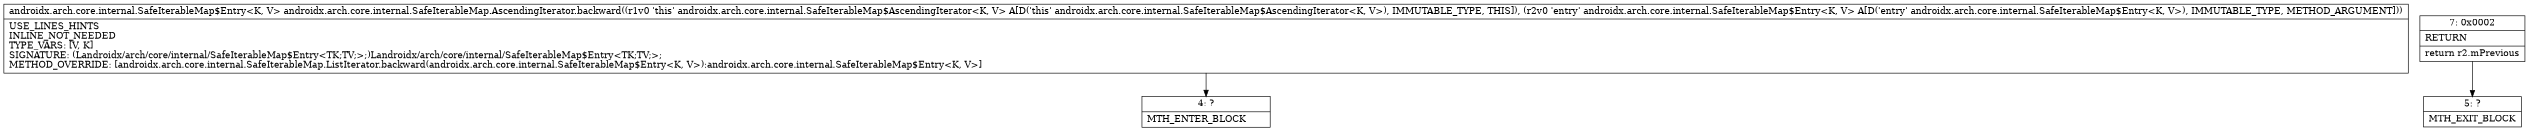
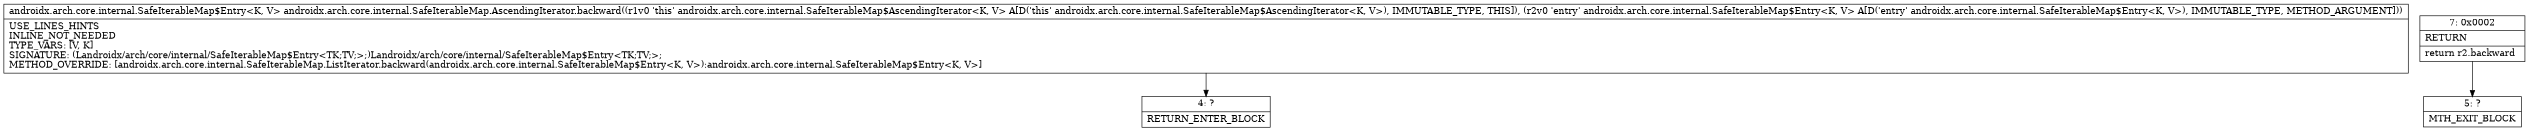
node "7: 0x0002": text "return r2.mPrevious" -> "return r2.backward"
node "4: ?": text "MTH_ENTER_BLOCK" -> "RETURN_ENTER_BLOCK"
